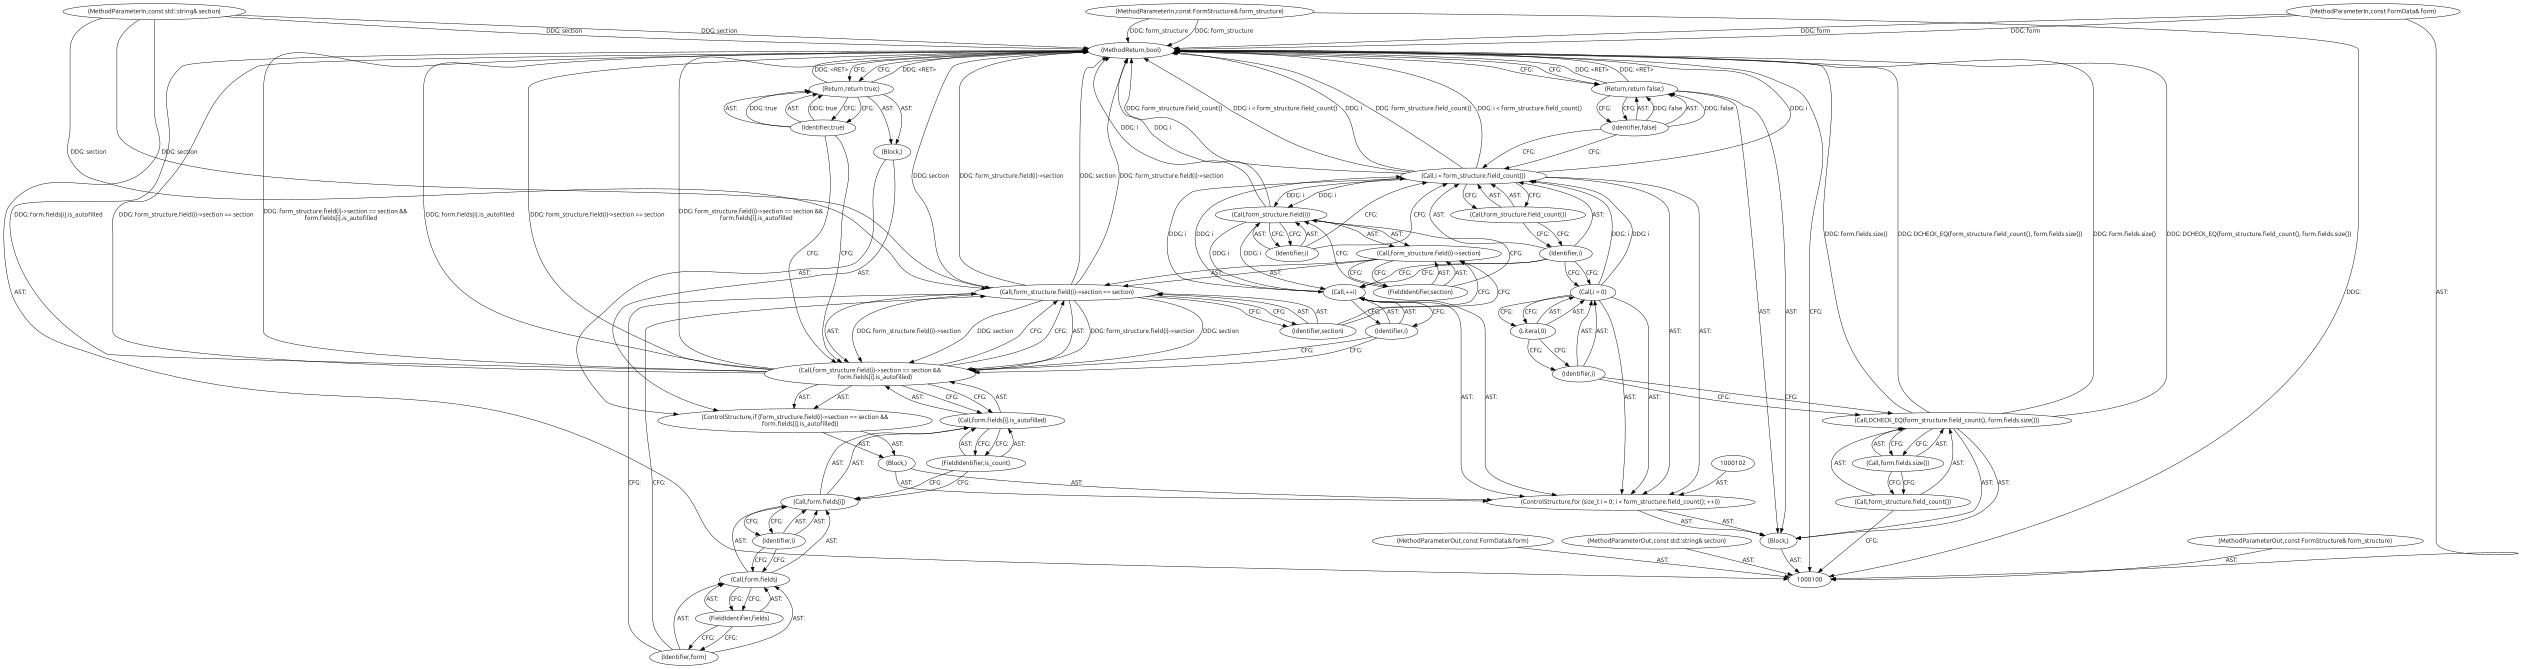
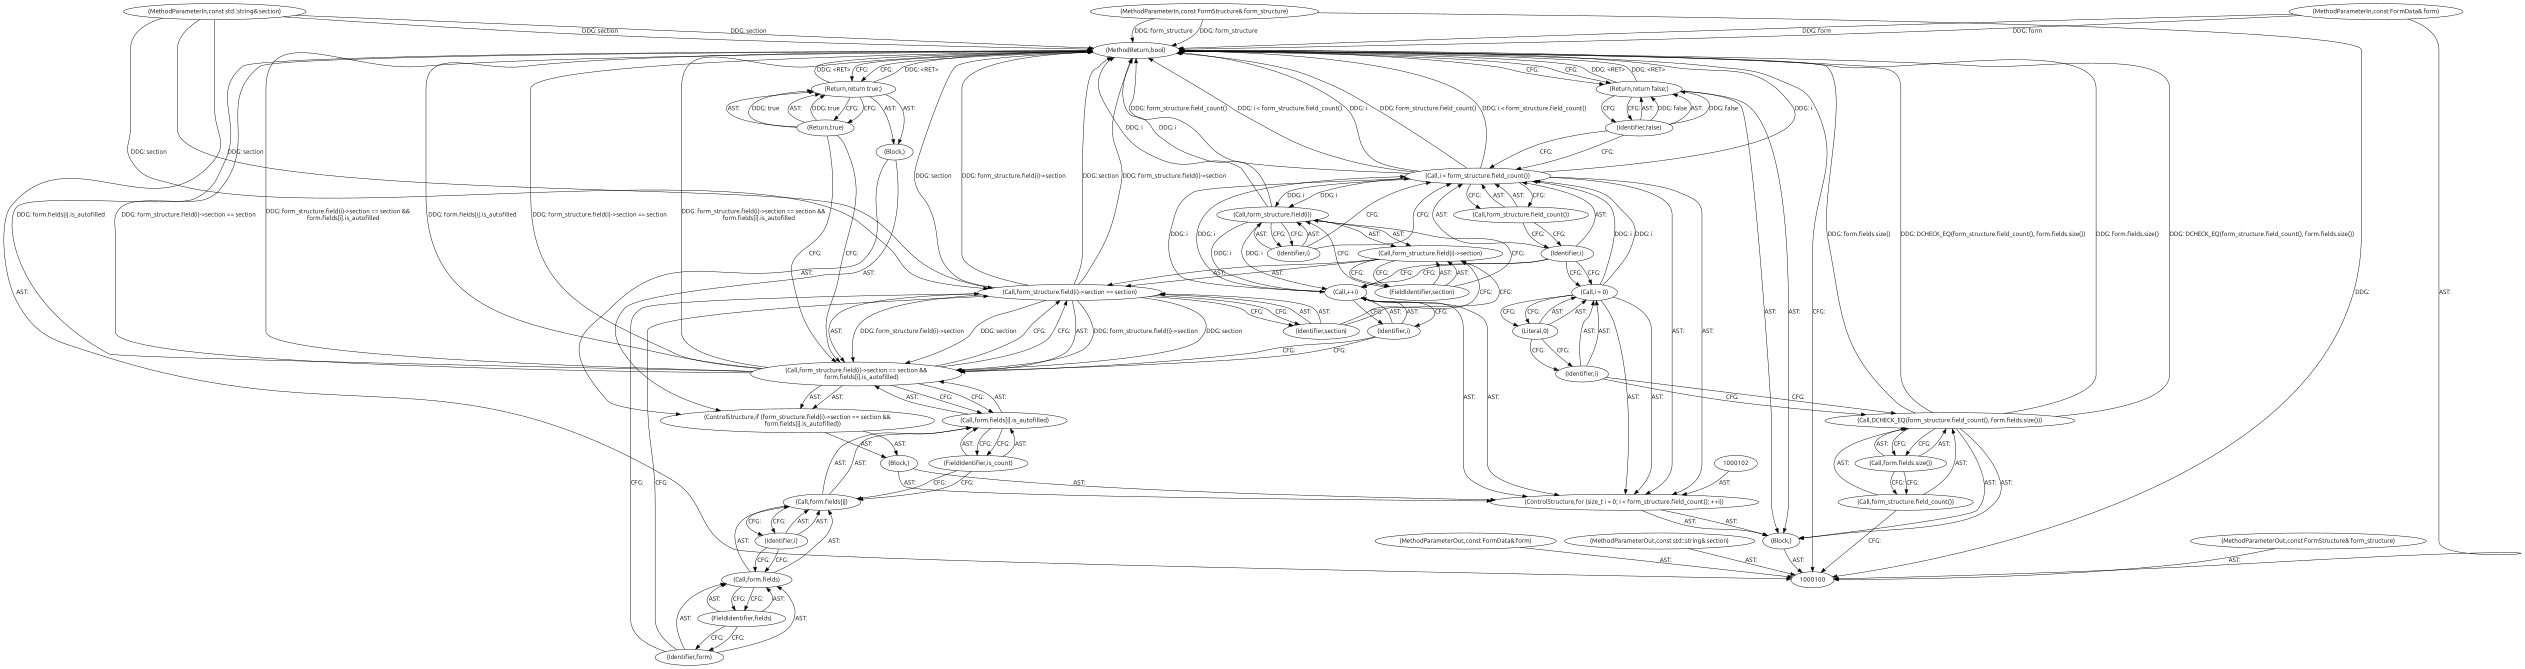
node "(Identifier,true)": label "(Identifier,true)" -> "(Return,true)"
